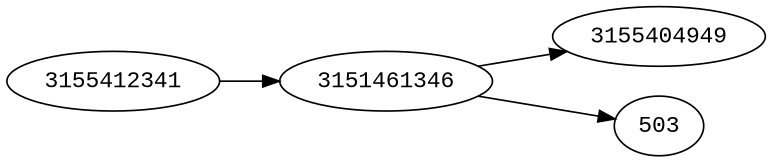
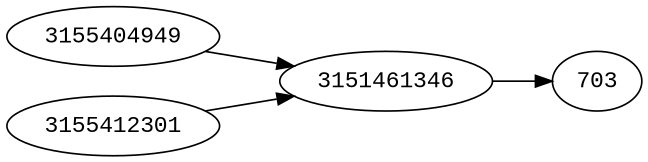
edge "3151461346" -> "3155404949": reversed
node "3155412341": label "3155412341" -> "3155412301"
node "503": label "503" -> "703"
